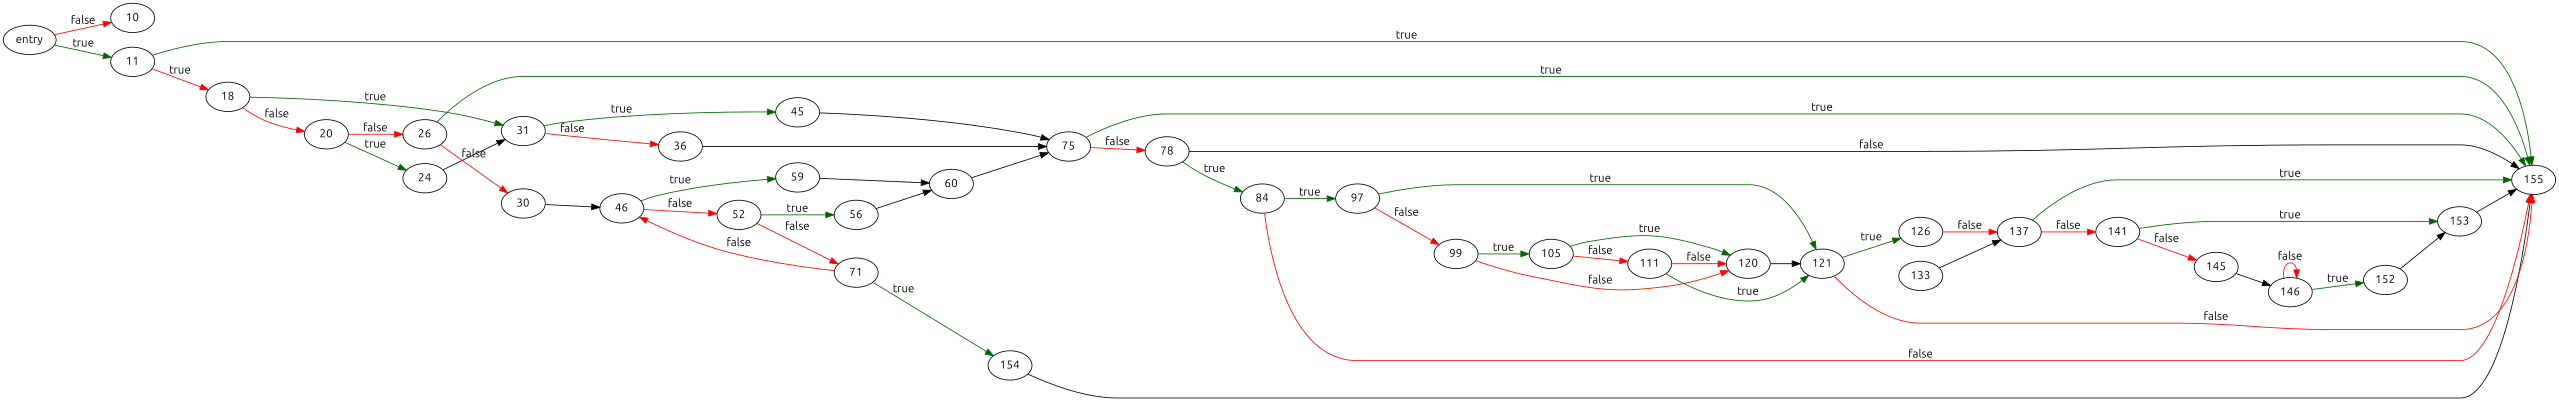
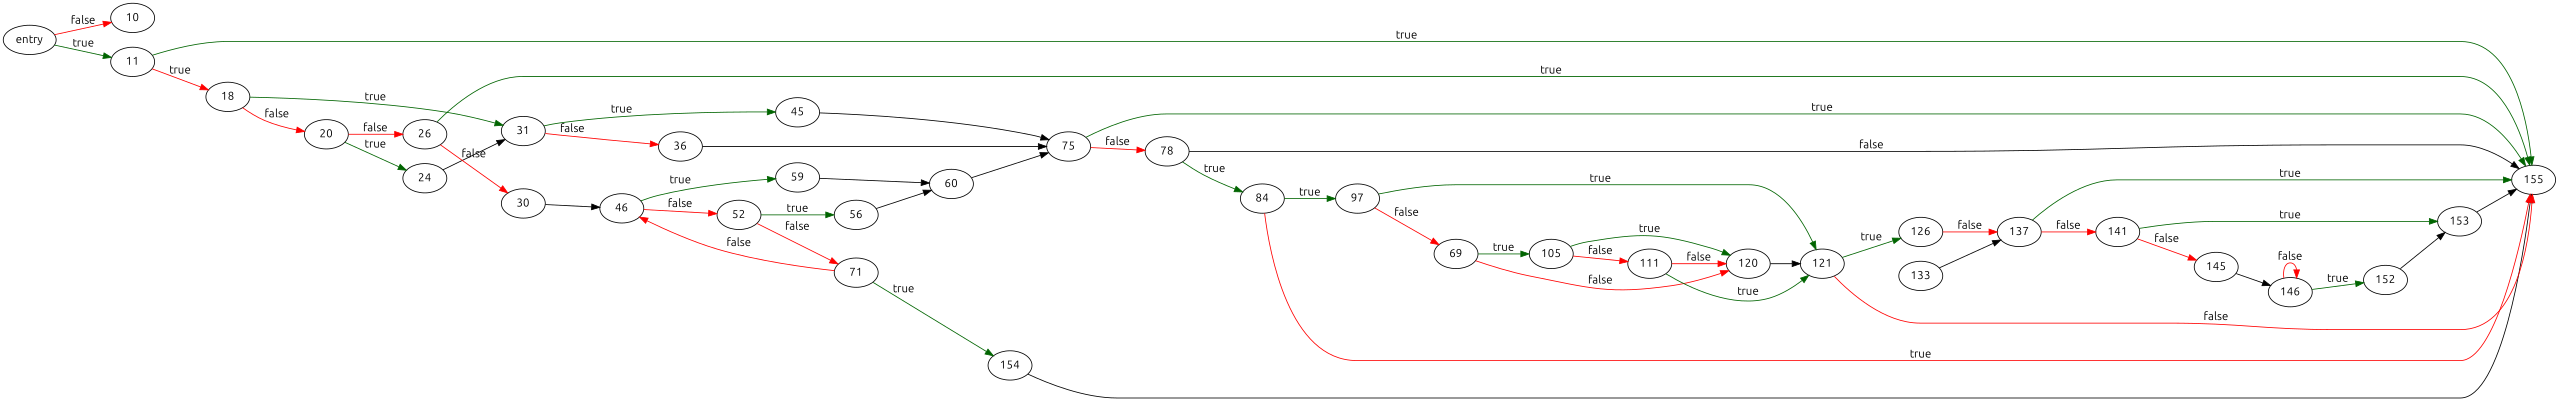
node "99": label "99" -> "69"
edge "84" -> "155": label "false" -> "true"
